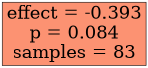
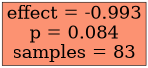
node "effect = -0.393 p = 0.084 samples = 83": label "effect = -0.393 p = 0.084 samples = 83" -> "effect = -0.993 p = 0.084 samples = 83"
